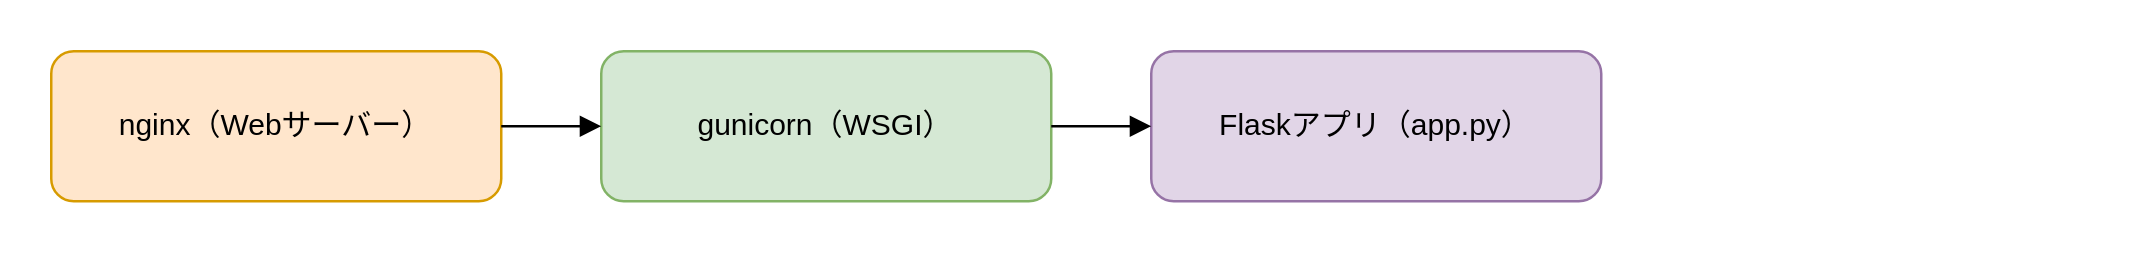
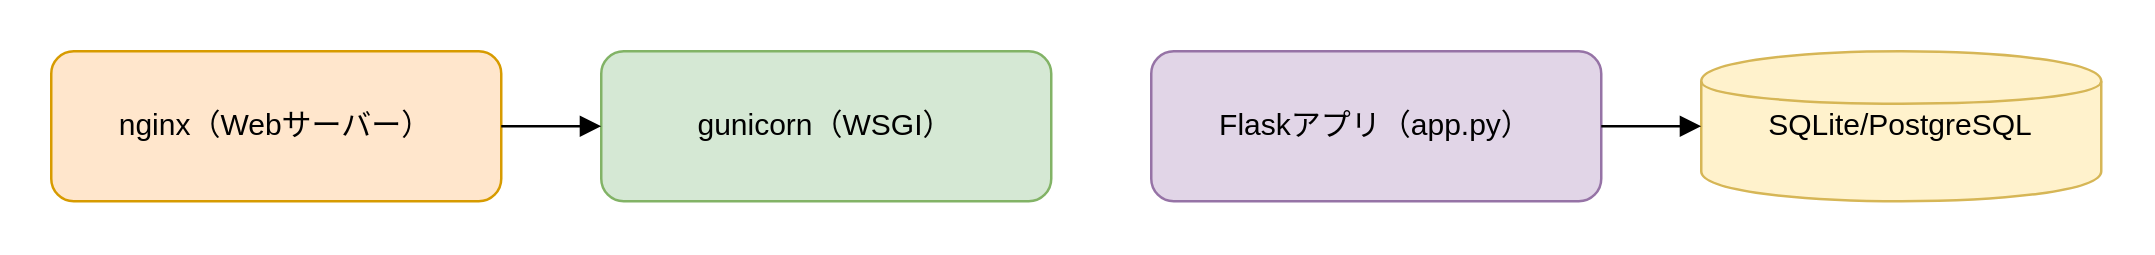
edge "gunicorn（WSGI）" -> "Flaskアプリ（app.py）": removed
edge "Flaskアプリ（app.py）" -> "SQLite/PostgreSQL": added
node "SQLite/PostgreSQL": added
